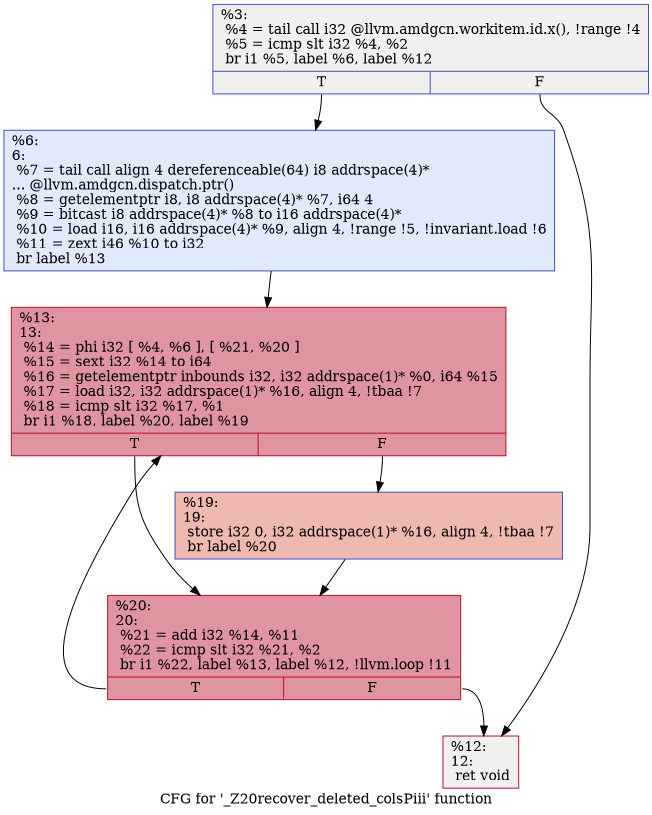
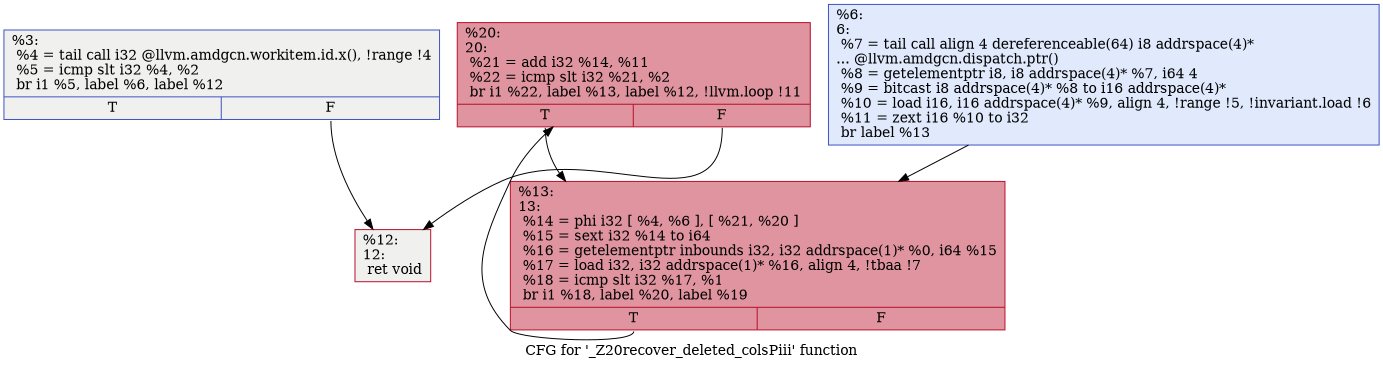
edge "%3:" -> "%6:": removed
node "%6:": text "%11 = zext i46 %10 to i32" -> "%11 = zext i16 %10 to i32"
node "%19:": removed
